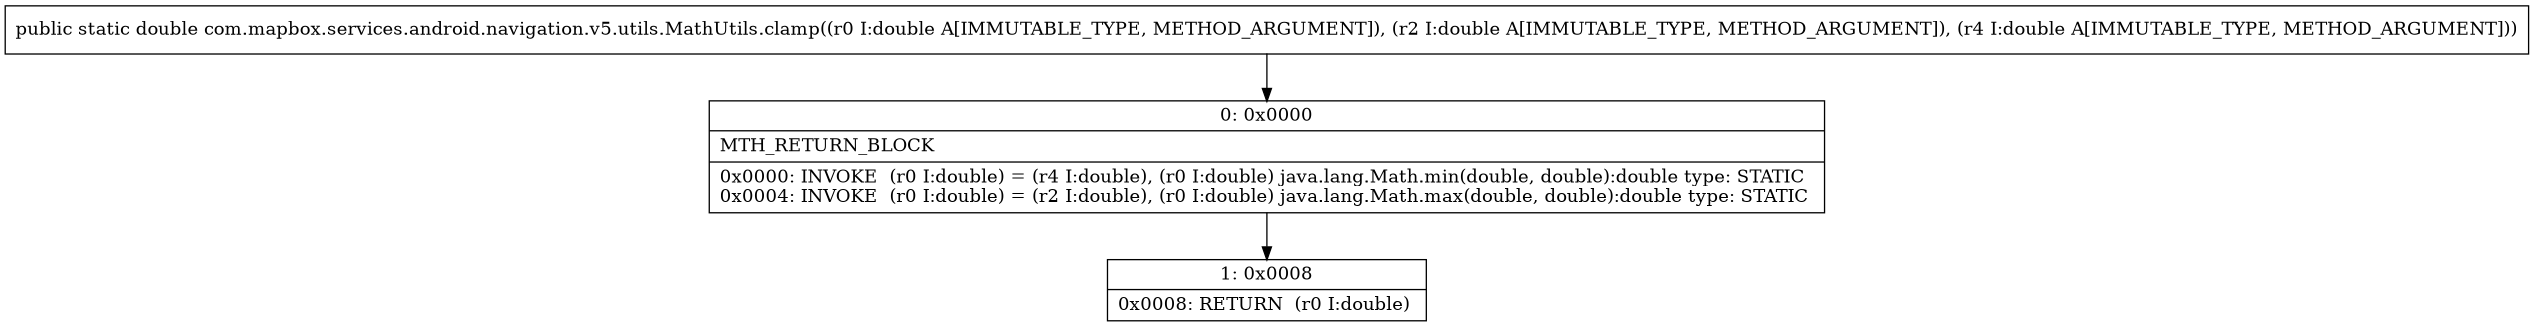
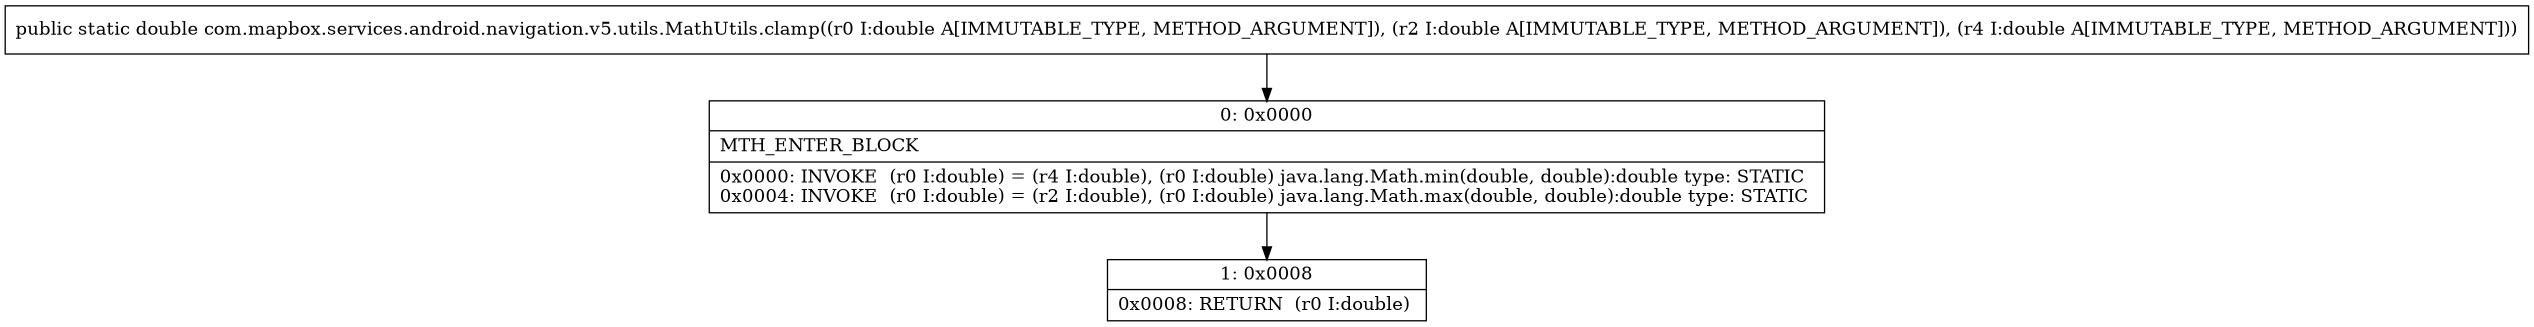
node "0: 0x0000": text "MTH_RETURN_BLOCK" -> "MTH_ENTER_BLOCK"
